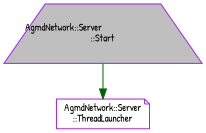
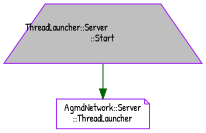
node "AgmdNetwork::Server ::Start": label "AgmdNetwork::Server ::Start" -> "ThreadLauncher::Server ::Start"
